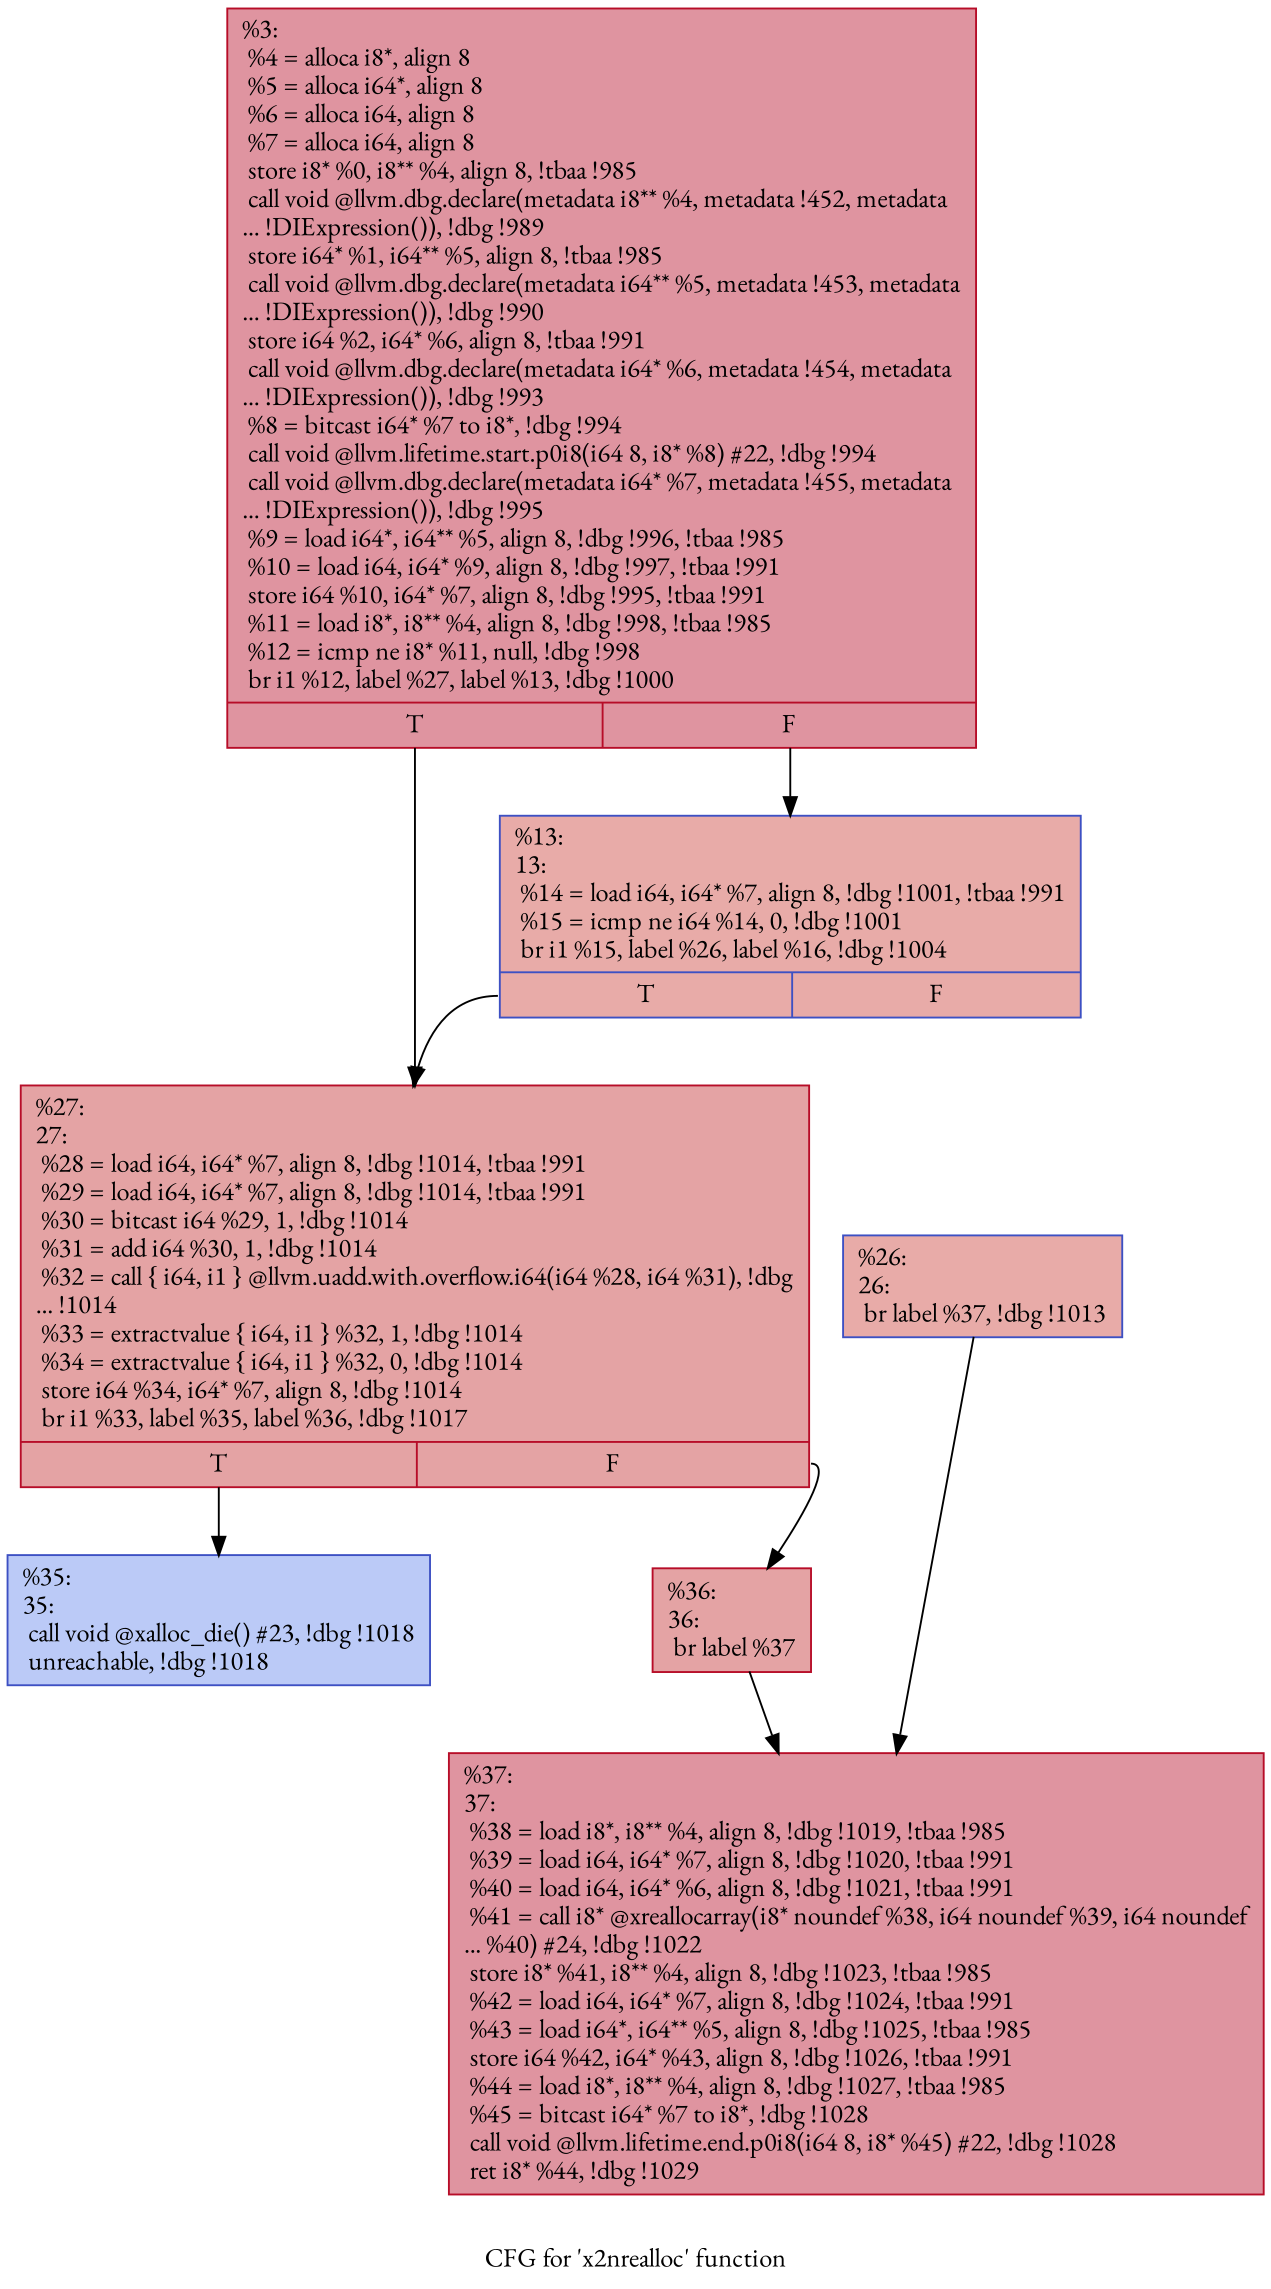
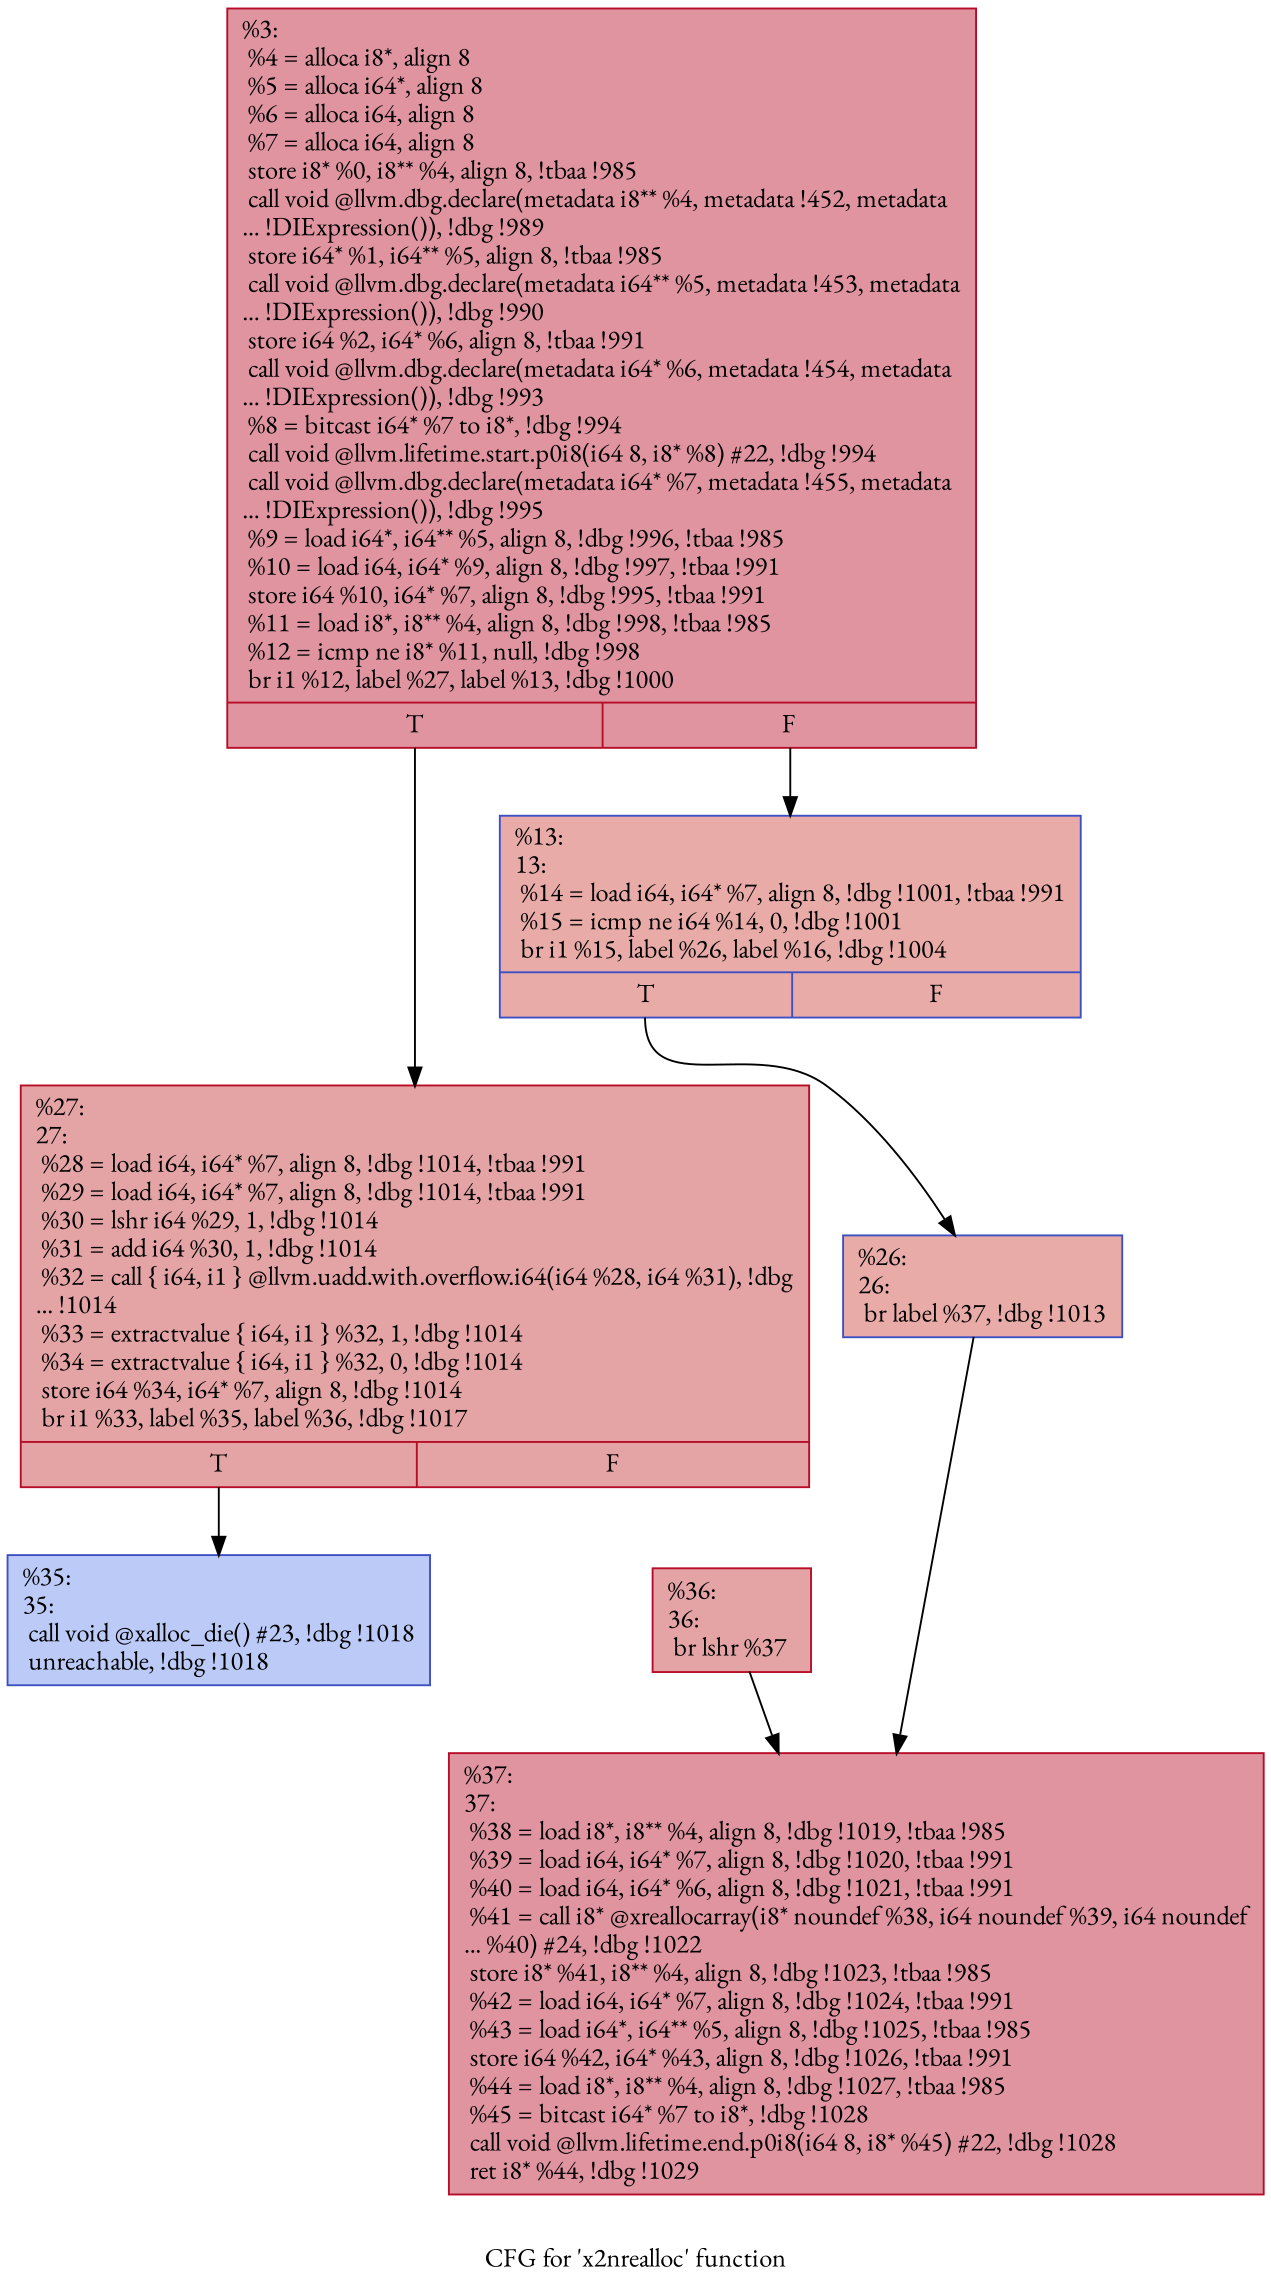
edge "%13:" -> "%27:": now "%13:" -> "%26:"
node "%27:": text "%30 = bitcast i64 %29, 1, !dbg !1014" -> "%30 = lshr i64 %29, 1, !dbg !1014"
edge "%27:" -> "%36:": removed
node "%36:": text "br label %37" -> "br lshr %37"
